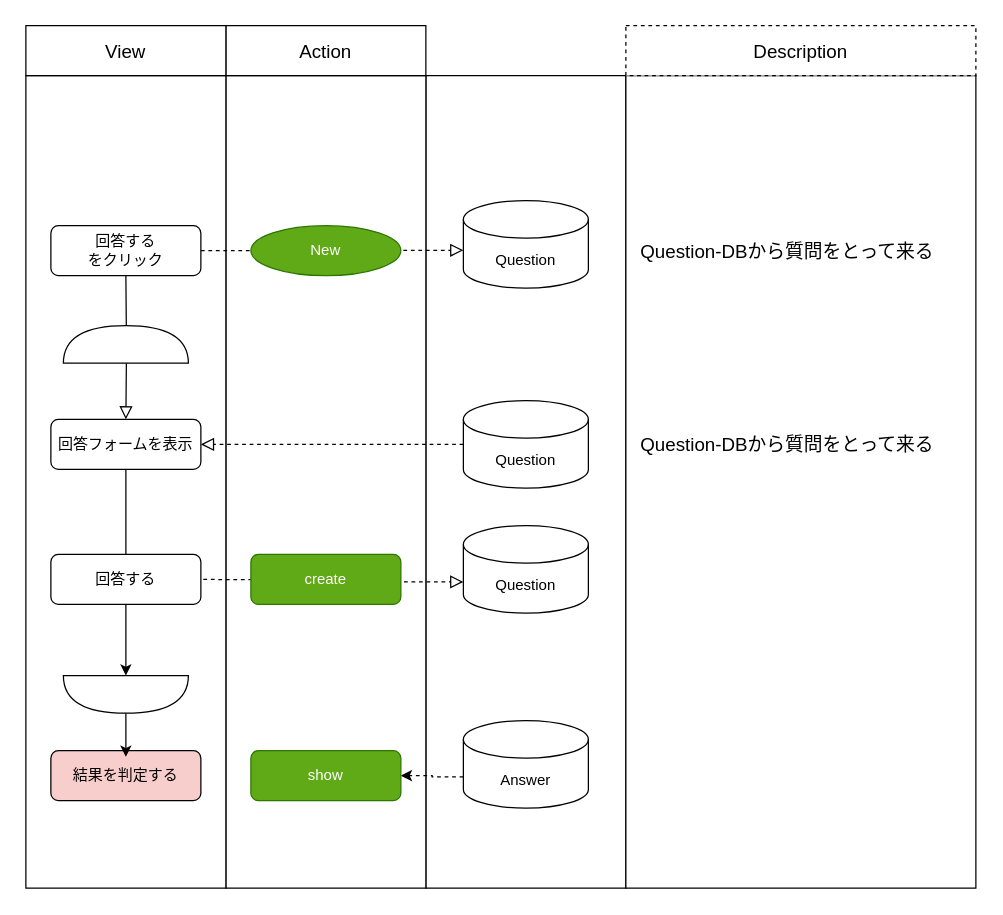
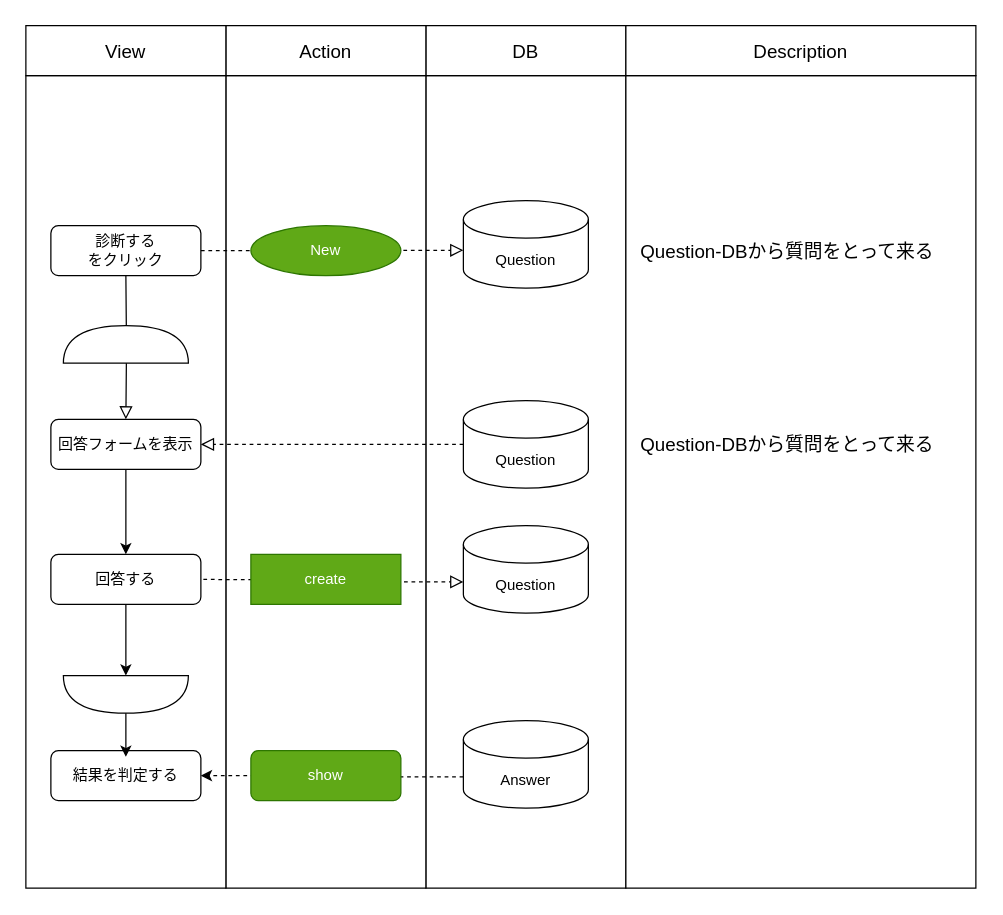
node "DB": added
node "Description": style dashed -> solid
node "回答する をクリック": label "回答する をクリック" -> "診断する をクリック"
edge "回答フォームを表示" -- "回答する": arrowhead none -> classic
node "create": shape rounded rectangle -> rectangle
node "結果を判定する": fillcolor #f8cecc -> #ffffff
edge "Answer" -> "show": now "Answer" -> "結果を判定する"
